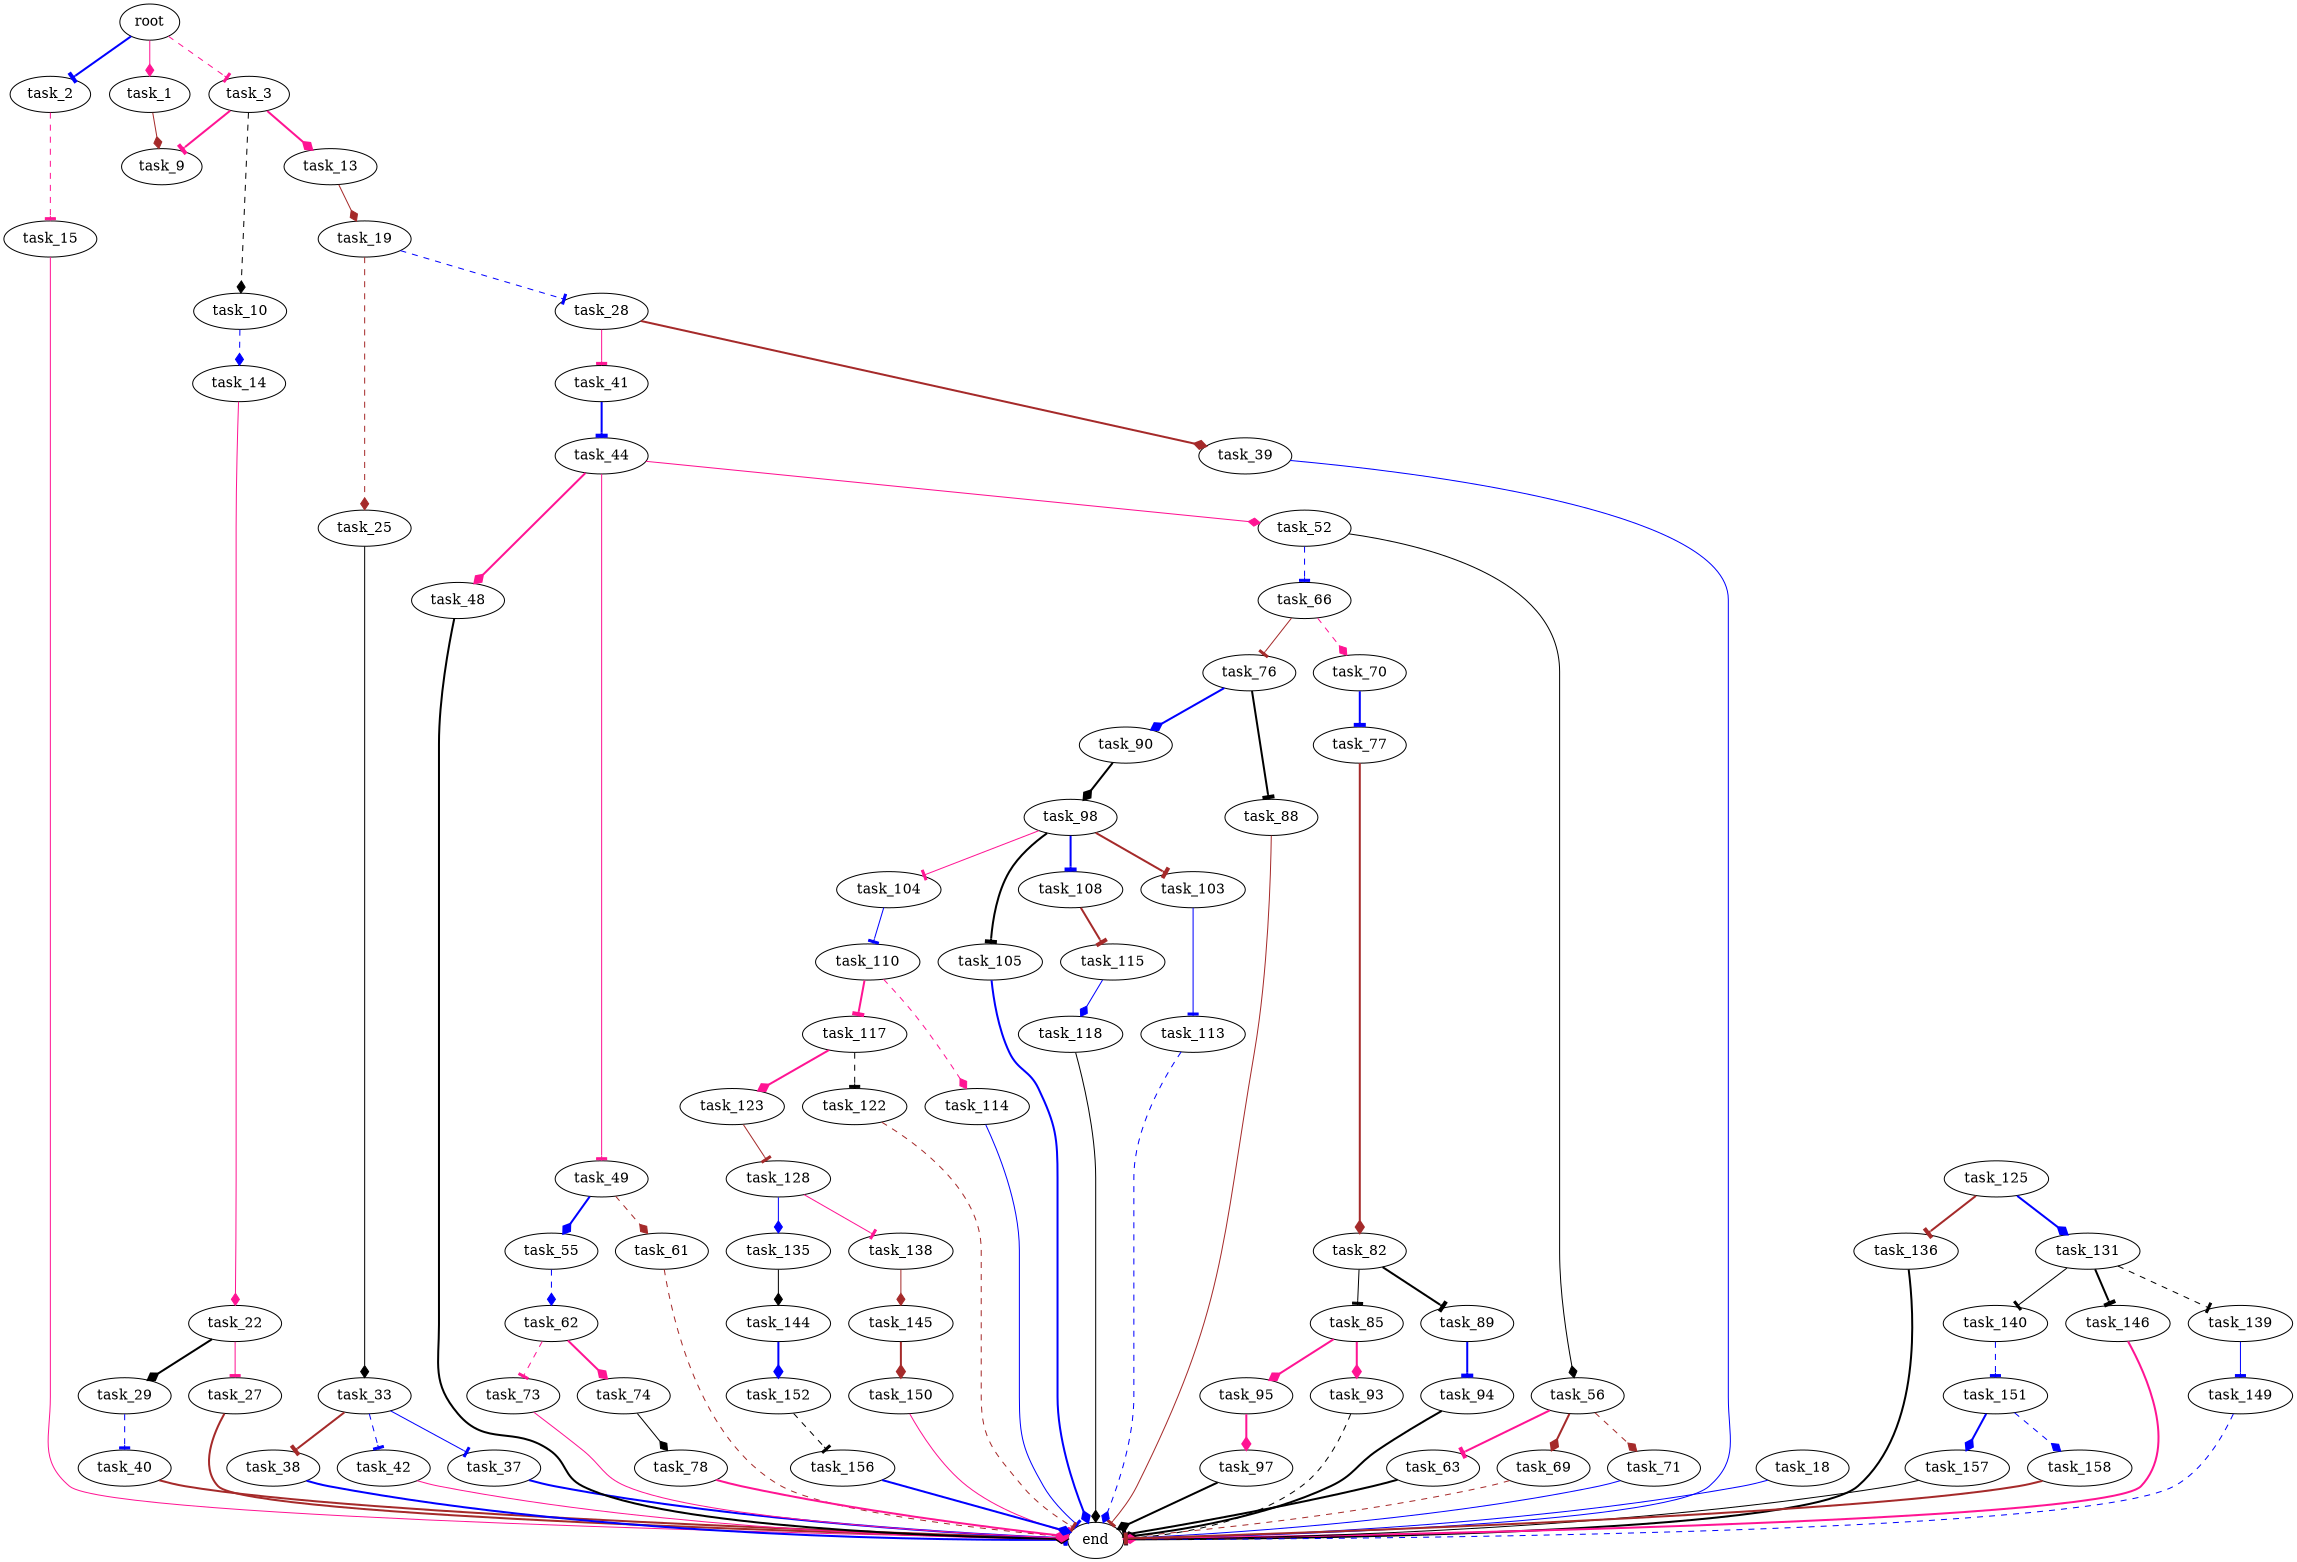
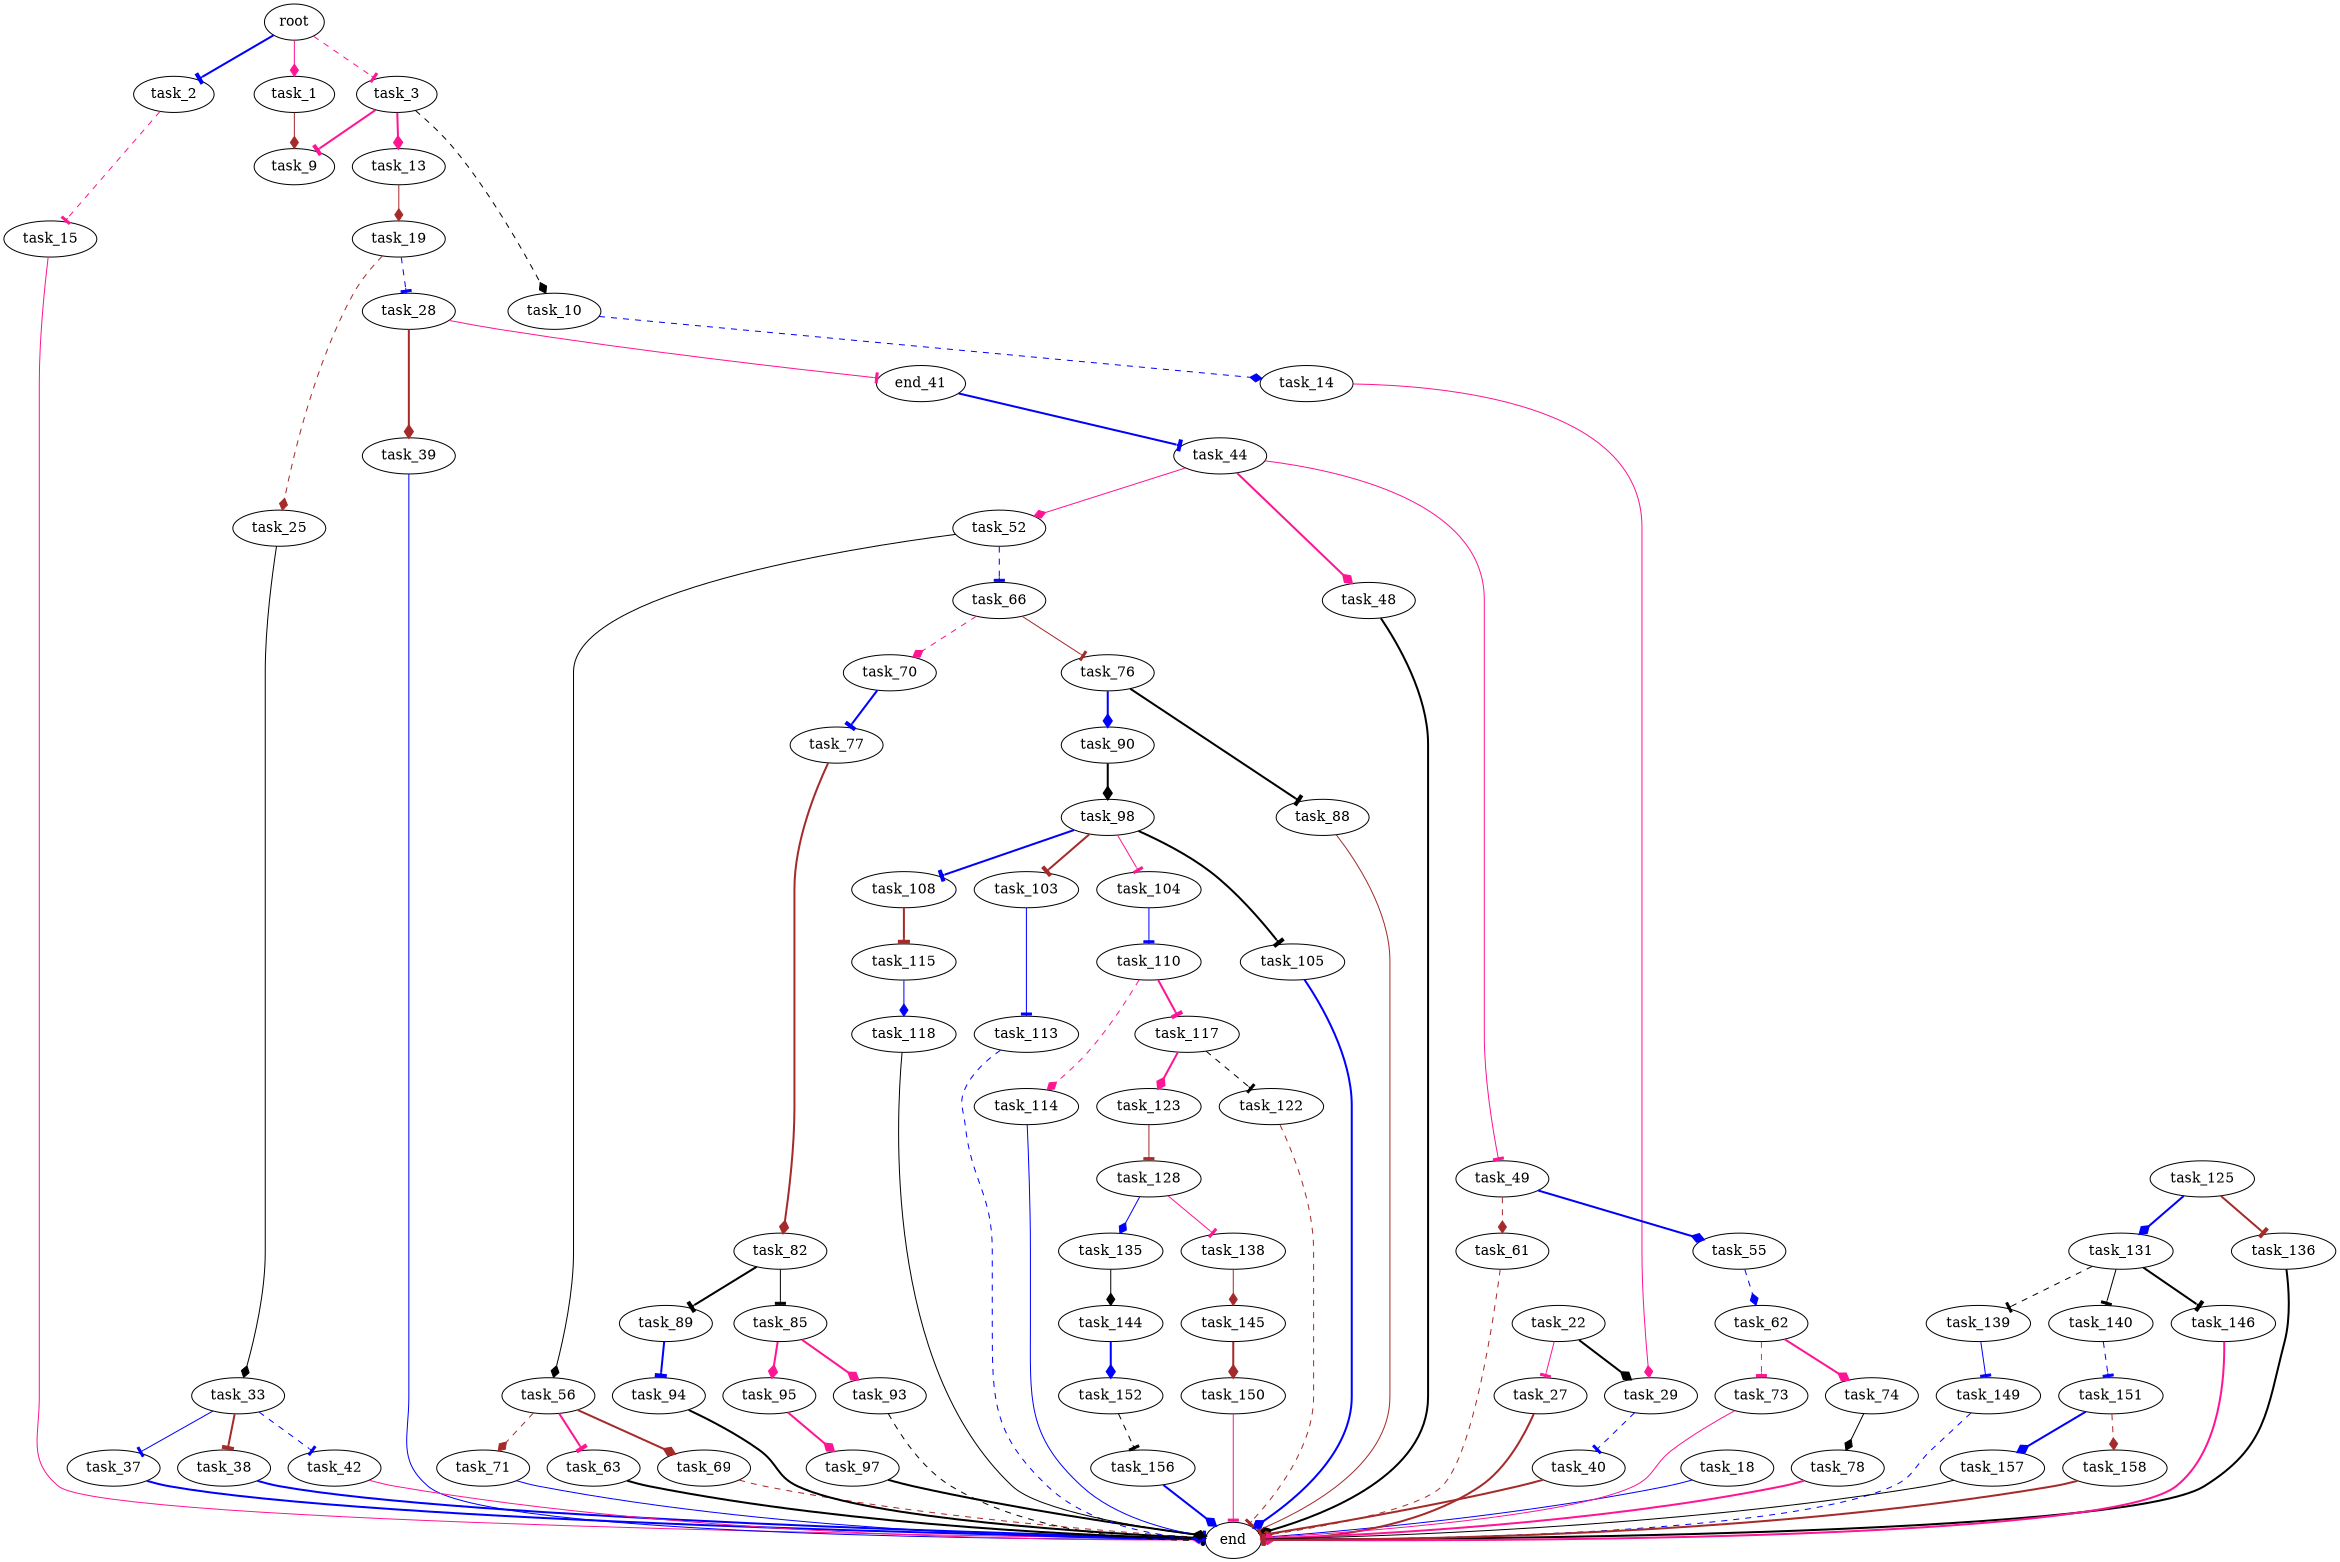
node "task_41": label "task_41" -> "end_41"
edge "task_14" -> "task_22": now "task_14" -> "task_29"
edge "task_151" -> "task_158": color blue -> brown
